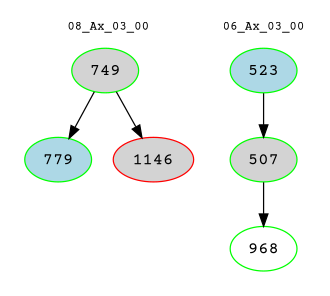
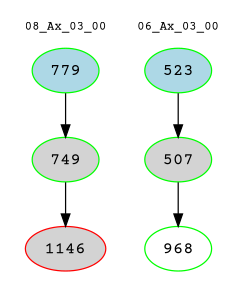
edge "749" -> "779": reversed
